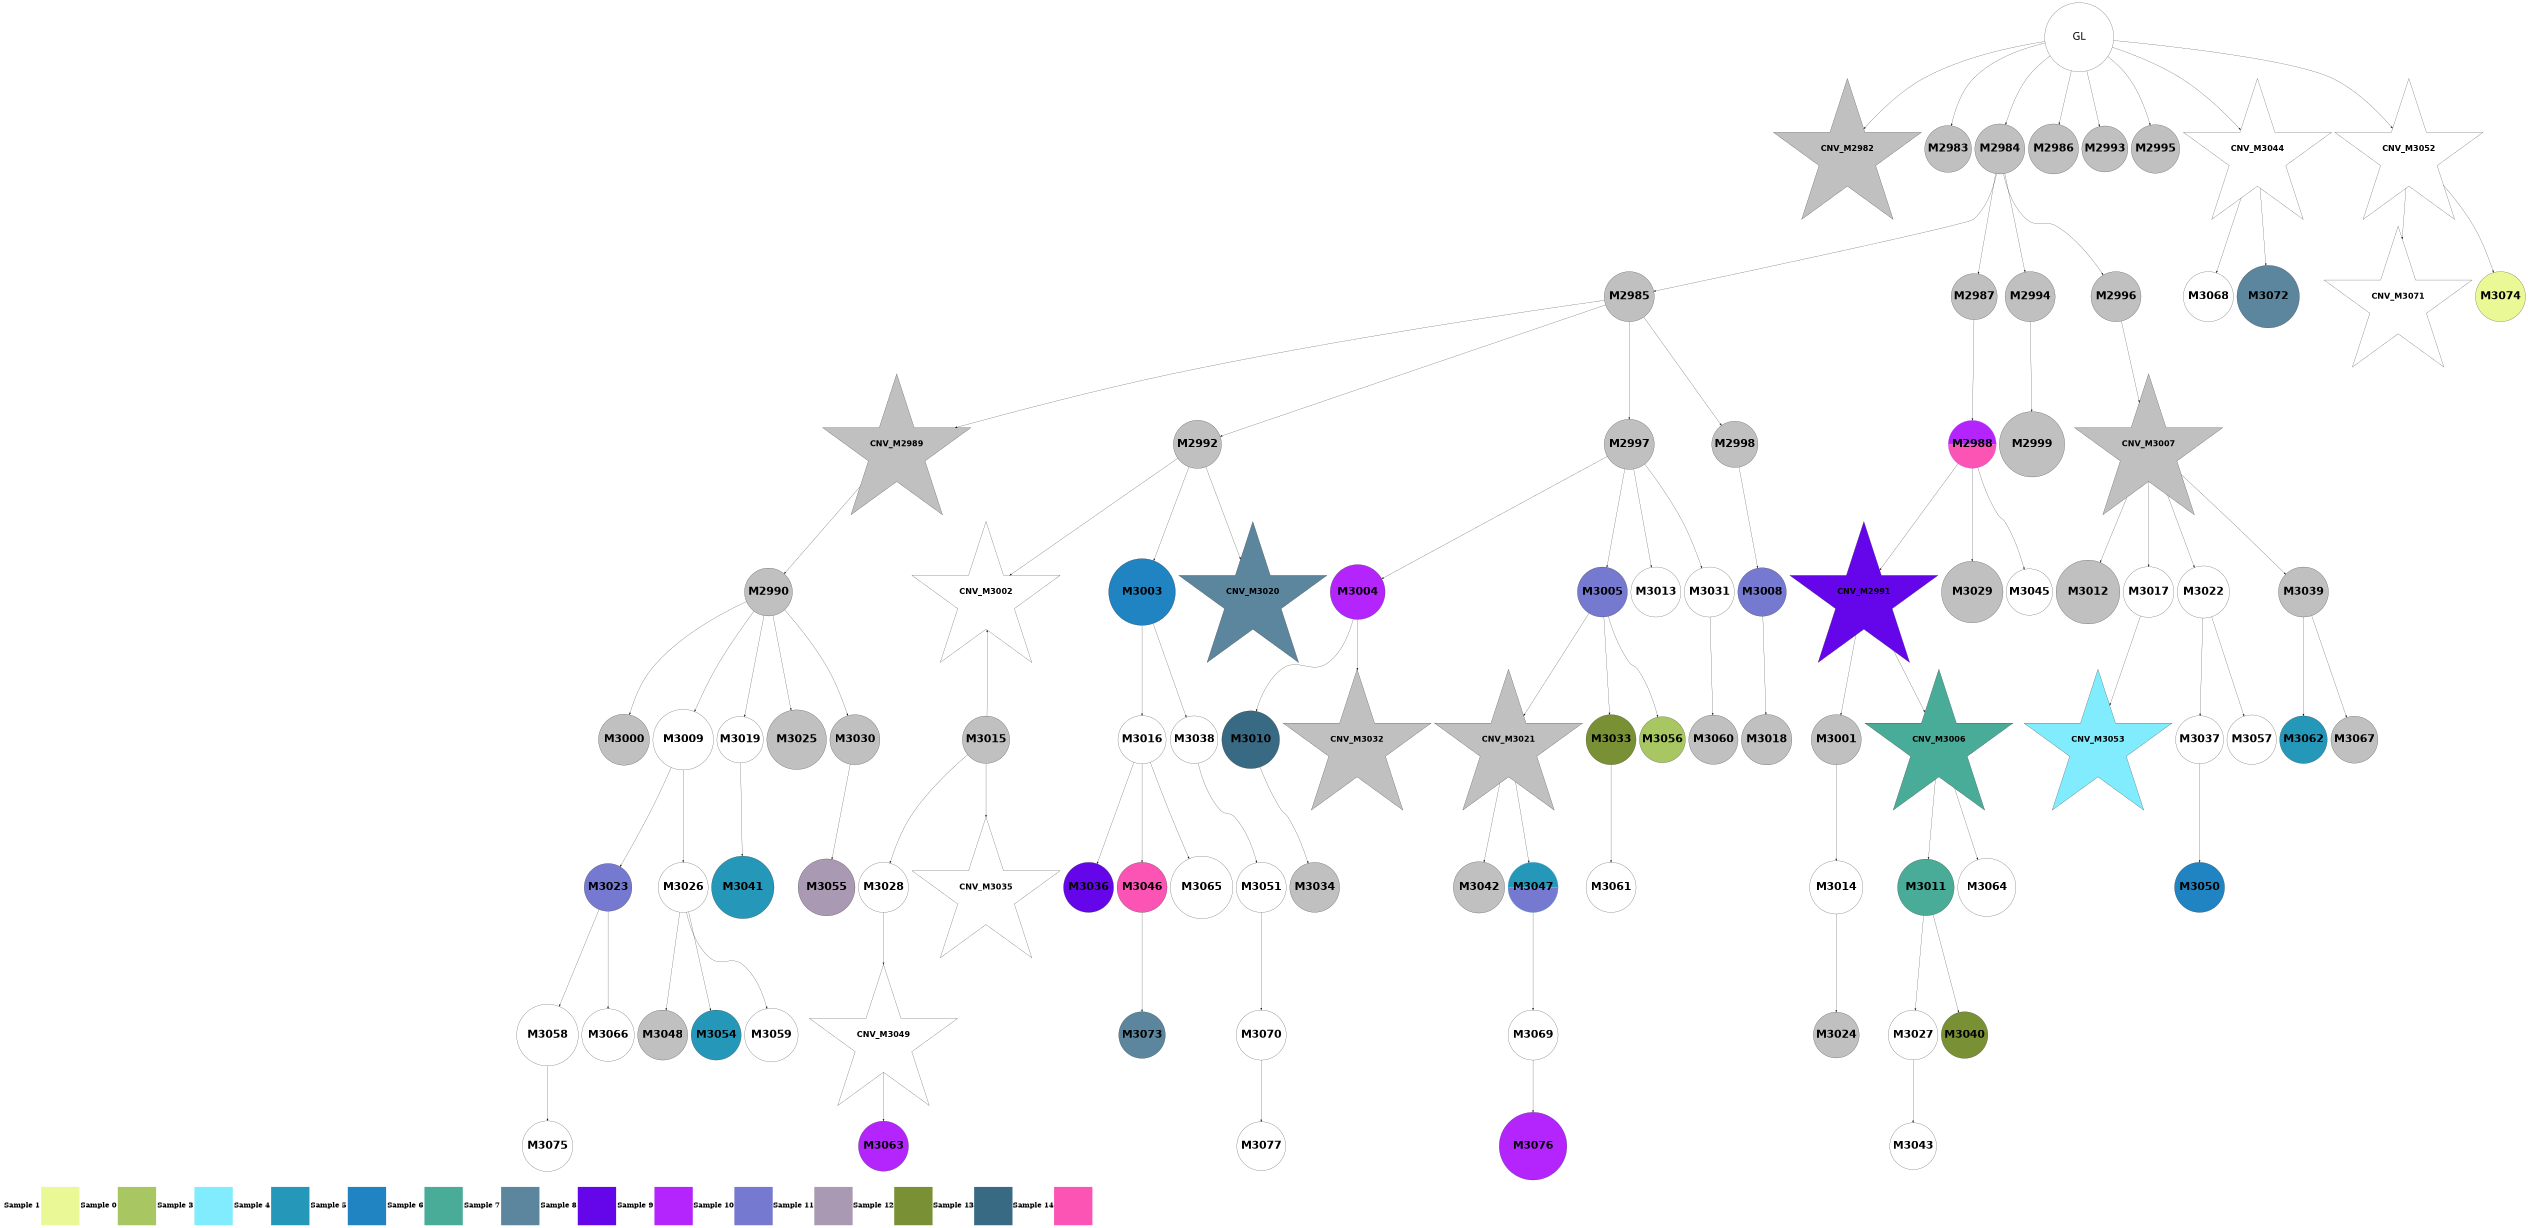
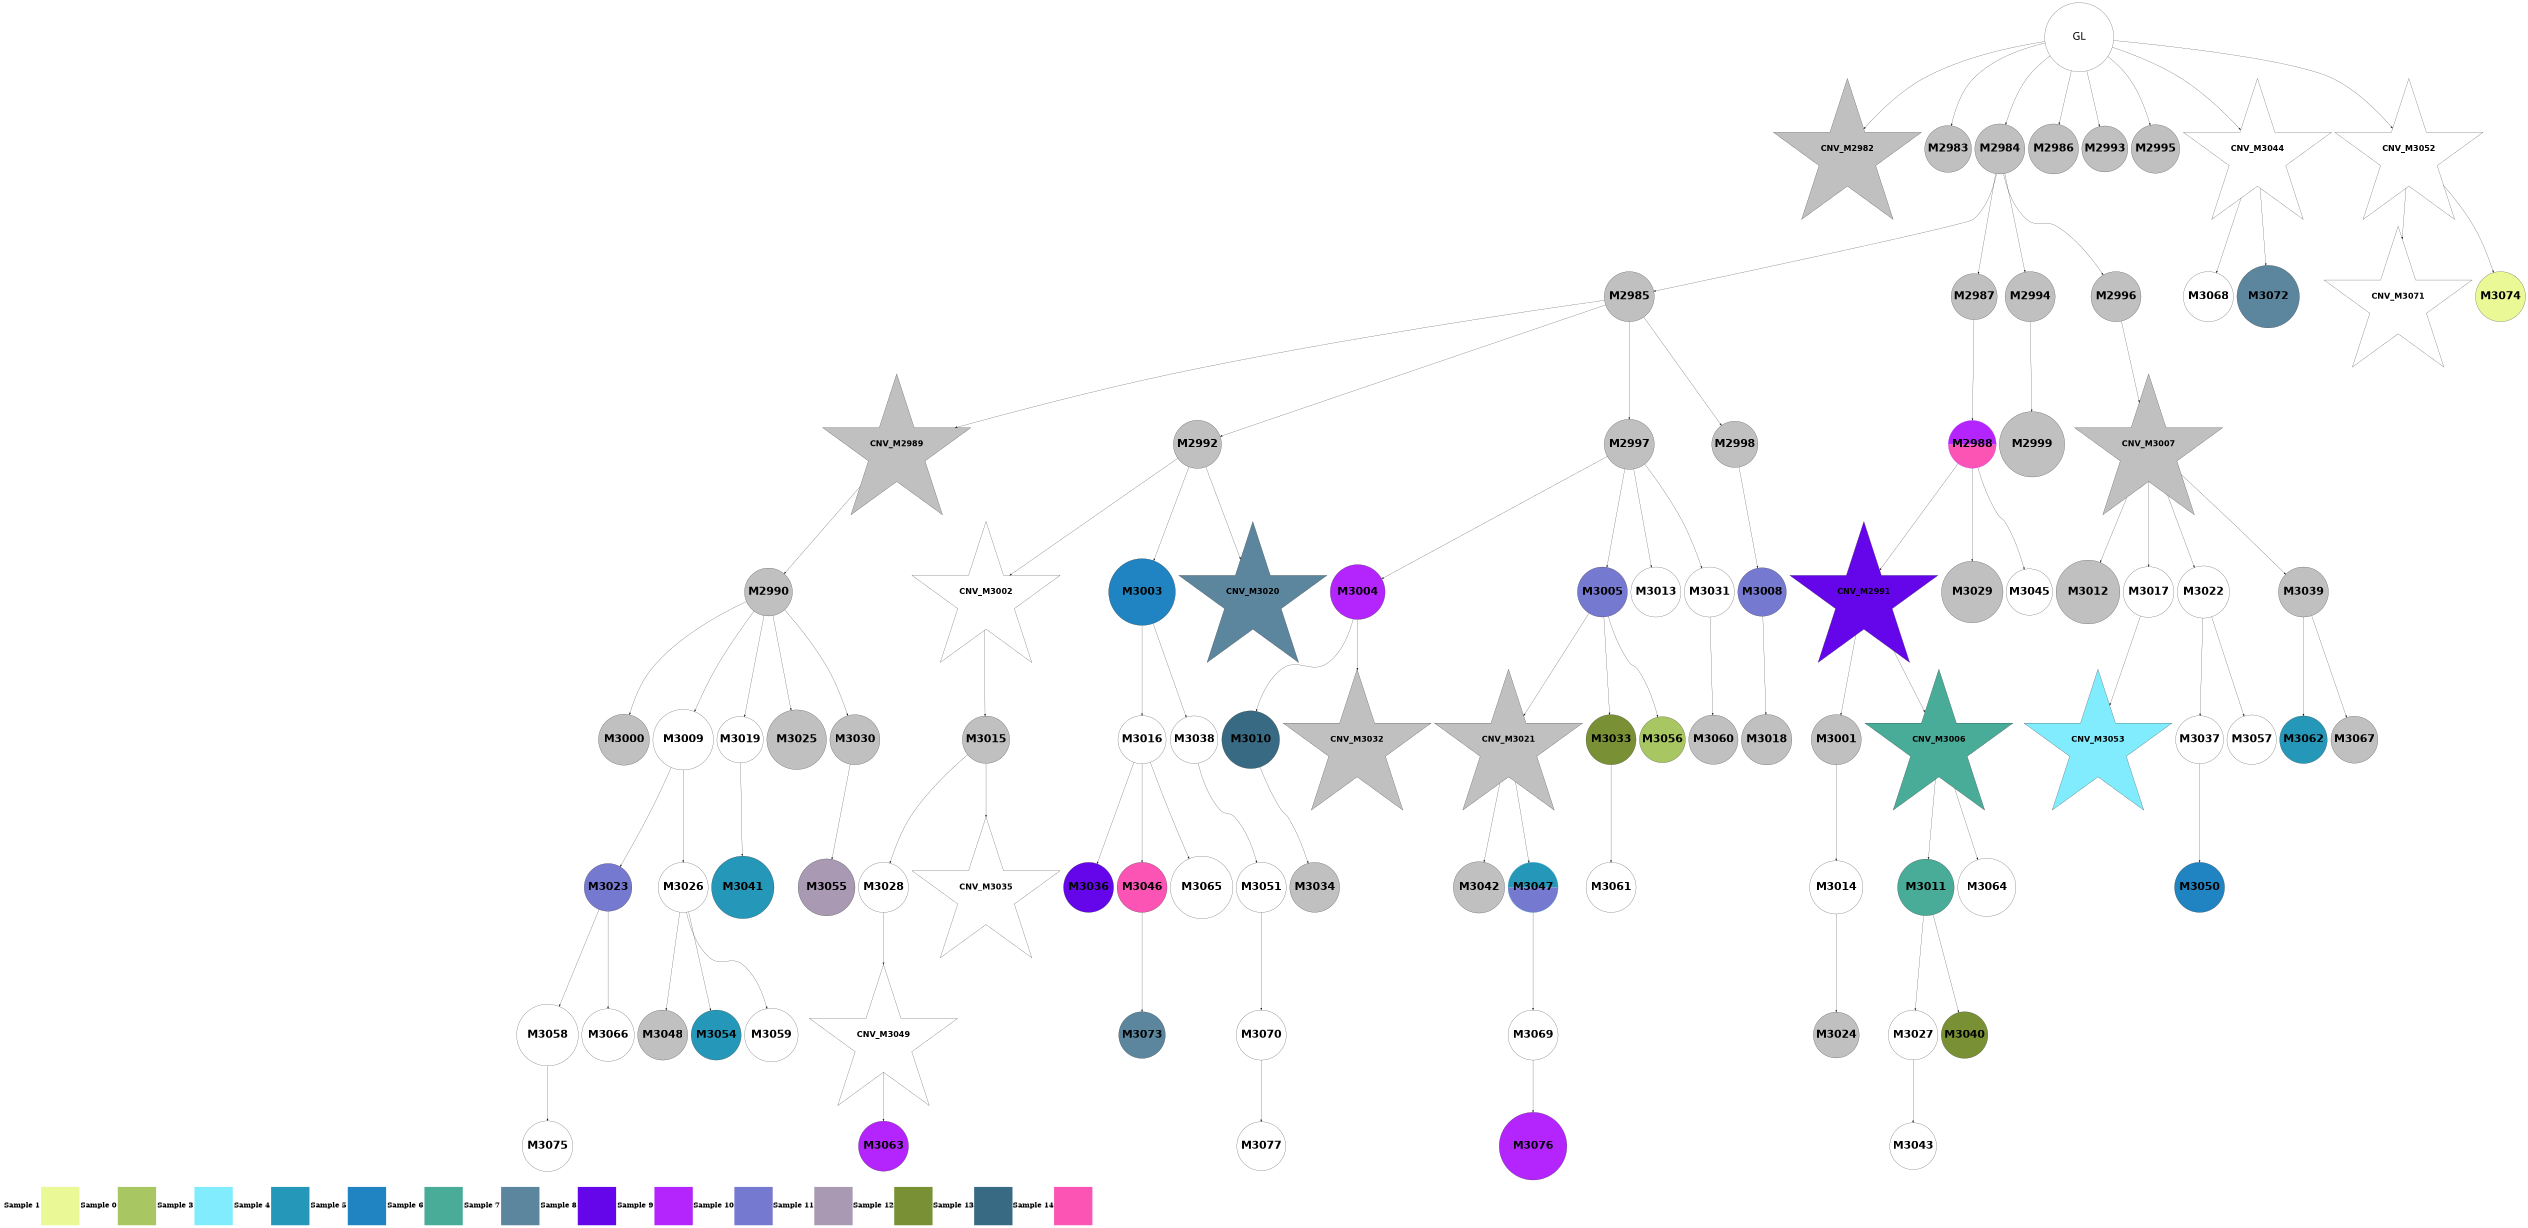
edge "M3015" -> "CNV_M3002": reversed
